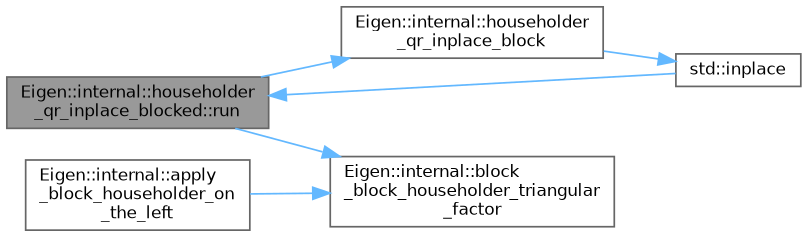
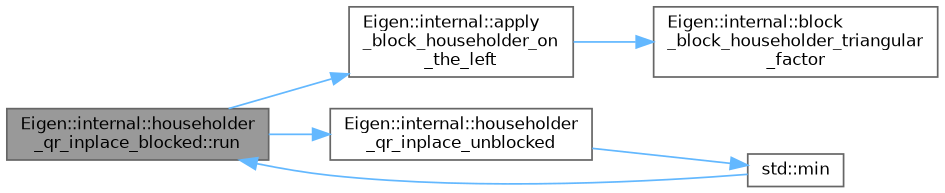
node "Eigen::internal::householder _qr_inplace_block": label "Eigen::internal::householder _qr_inplace_block" -> "Eigen::internal::householder _qr_inplace_unblocked"
node "std::inplace": label "std::inplace" -> "std::min"
edge "Eigen::internal::householder _qr_inplace_blocked::run" -> "Eigen::internal::block _block_householder_triangular _factor": now "Eigen::internal::householder _qr_inplace_blocked::run" -> "Eigen::internal::apply _block_householder_on _the_left"
